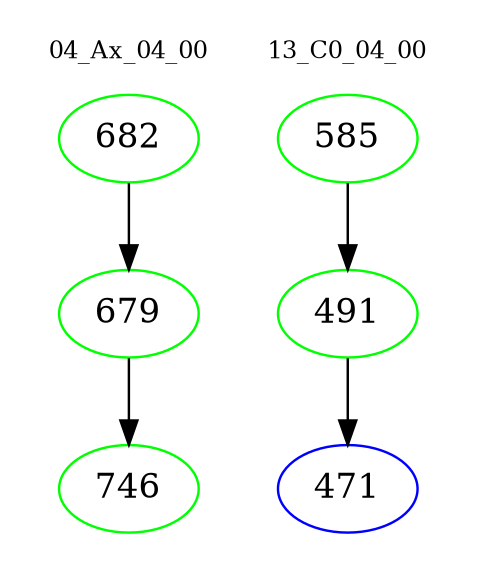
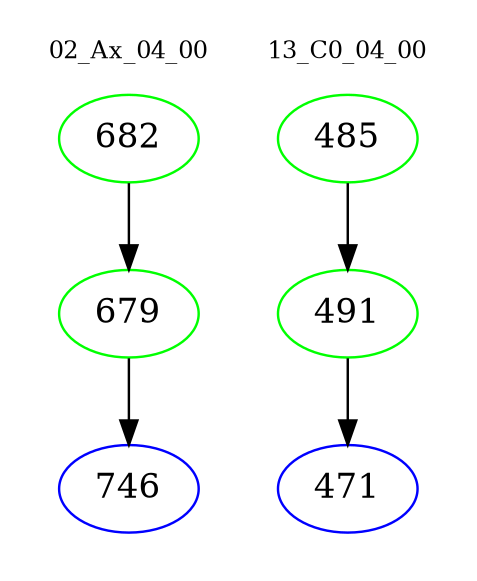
cluster "04_Ax_04_00": label "04_Ax_04_00" -> "02_Ax_04_00"
node "585": label "585" -> "485"
node "746": color green -> blue
